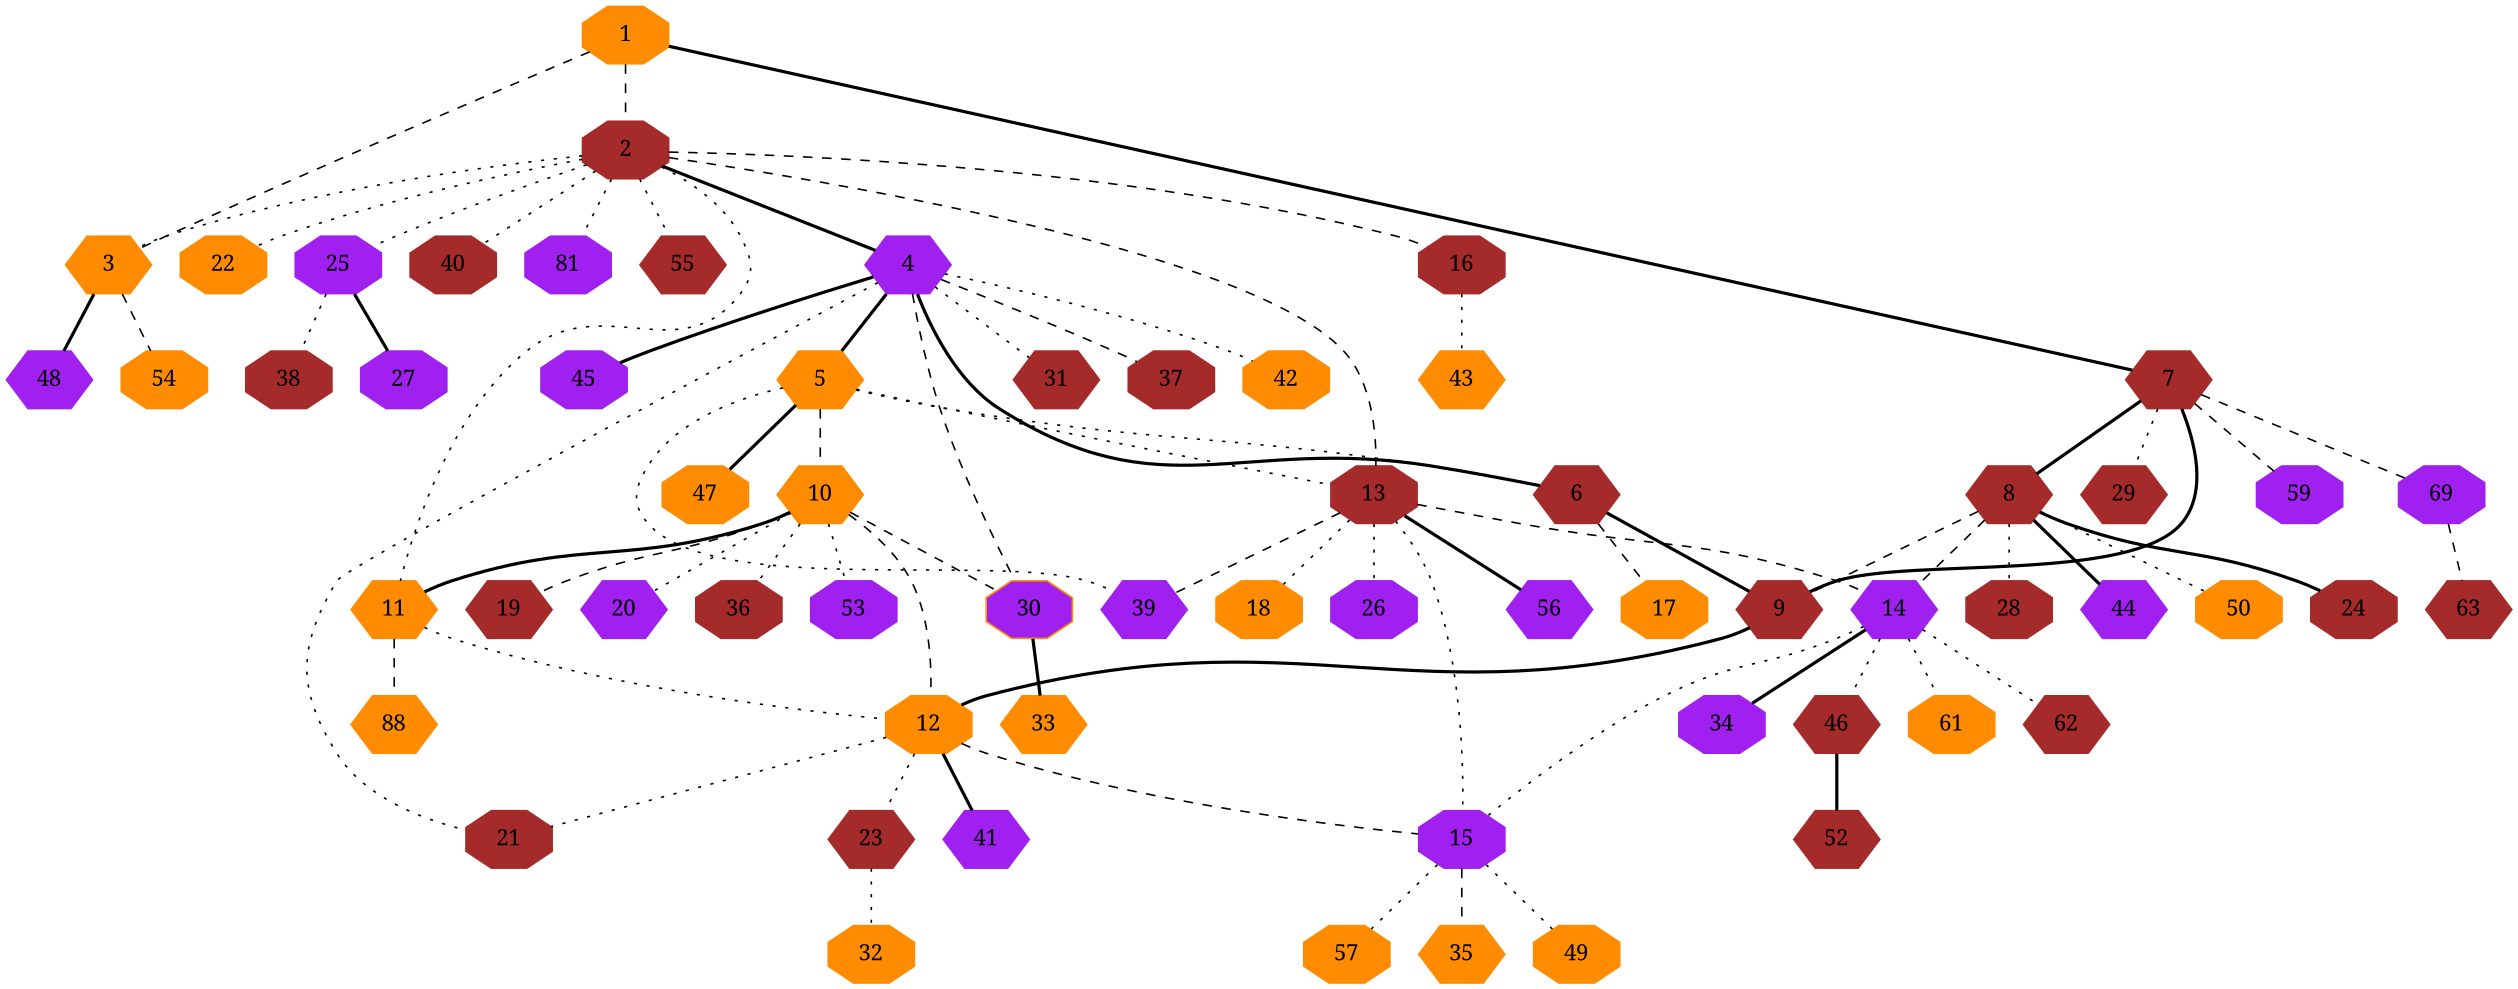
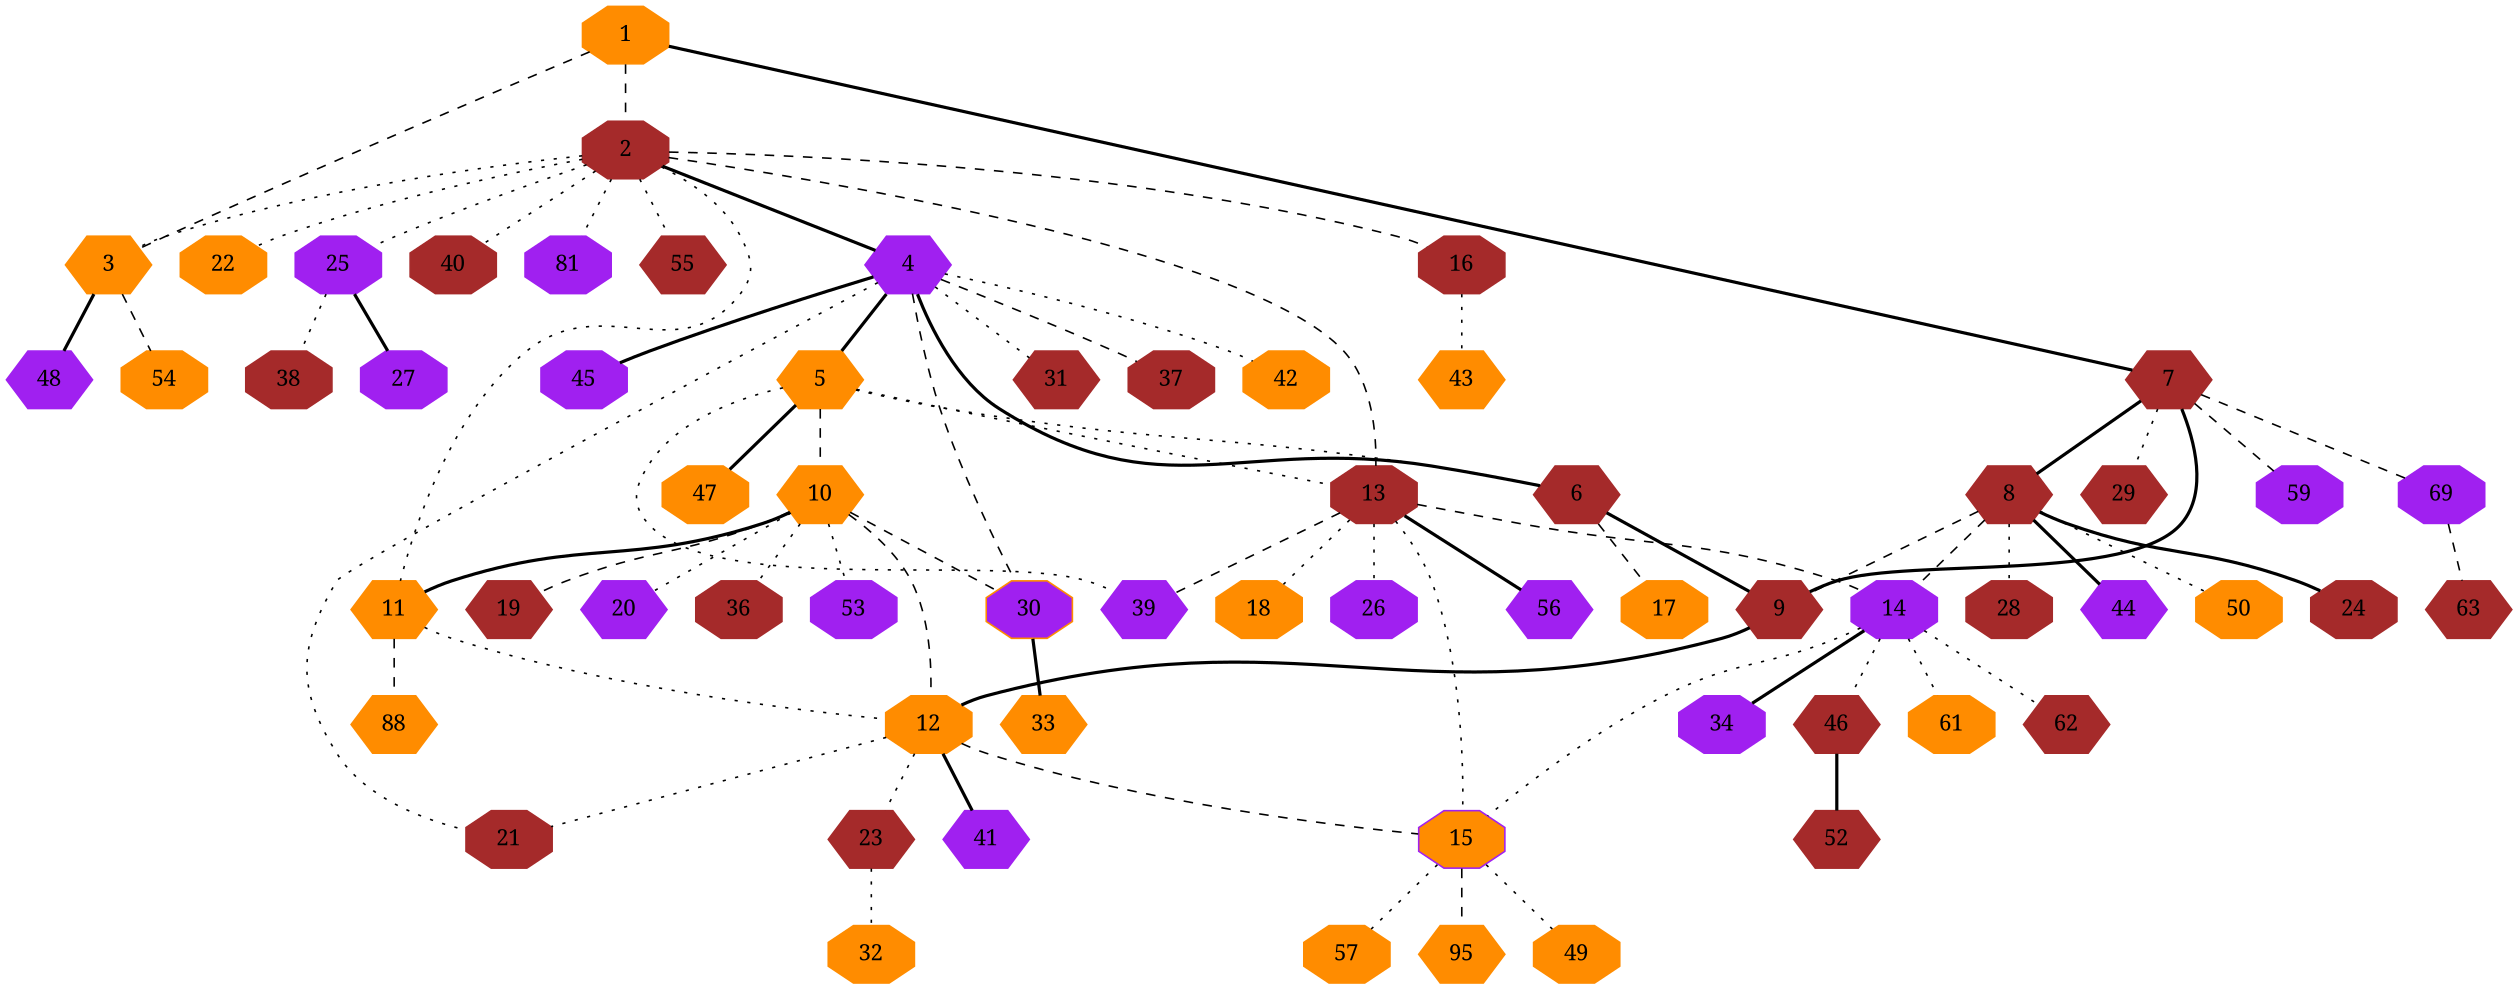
node "14": shape hexagon -> octagon
node "15": fillcolor purple -> darkorange
node "35": label "35" -> "95"
